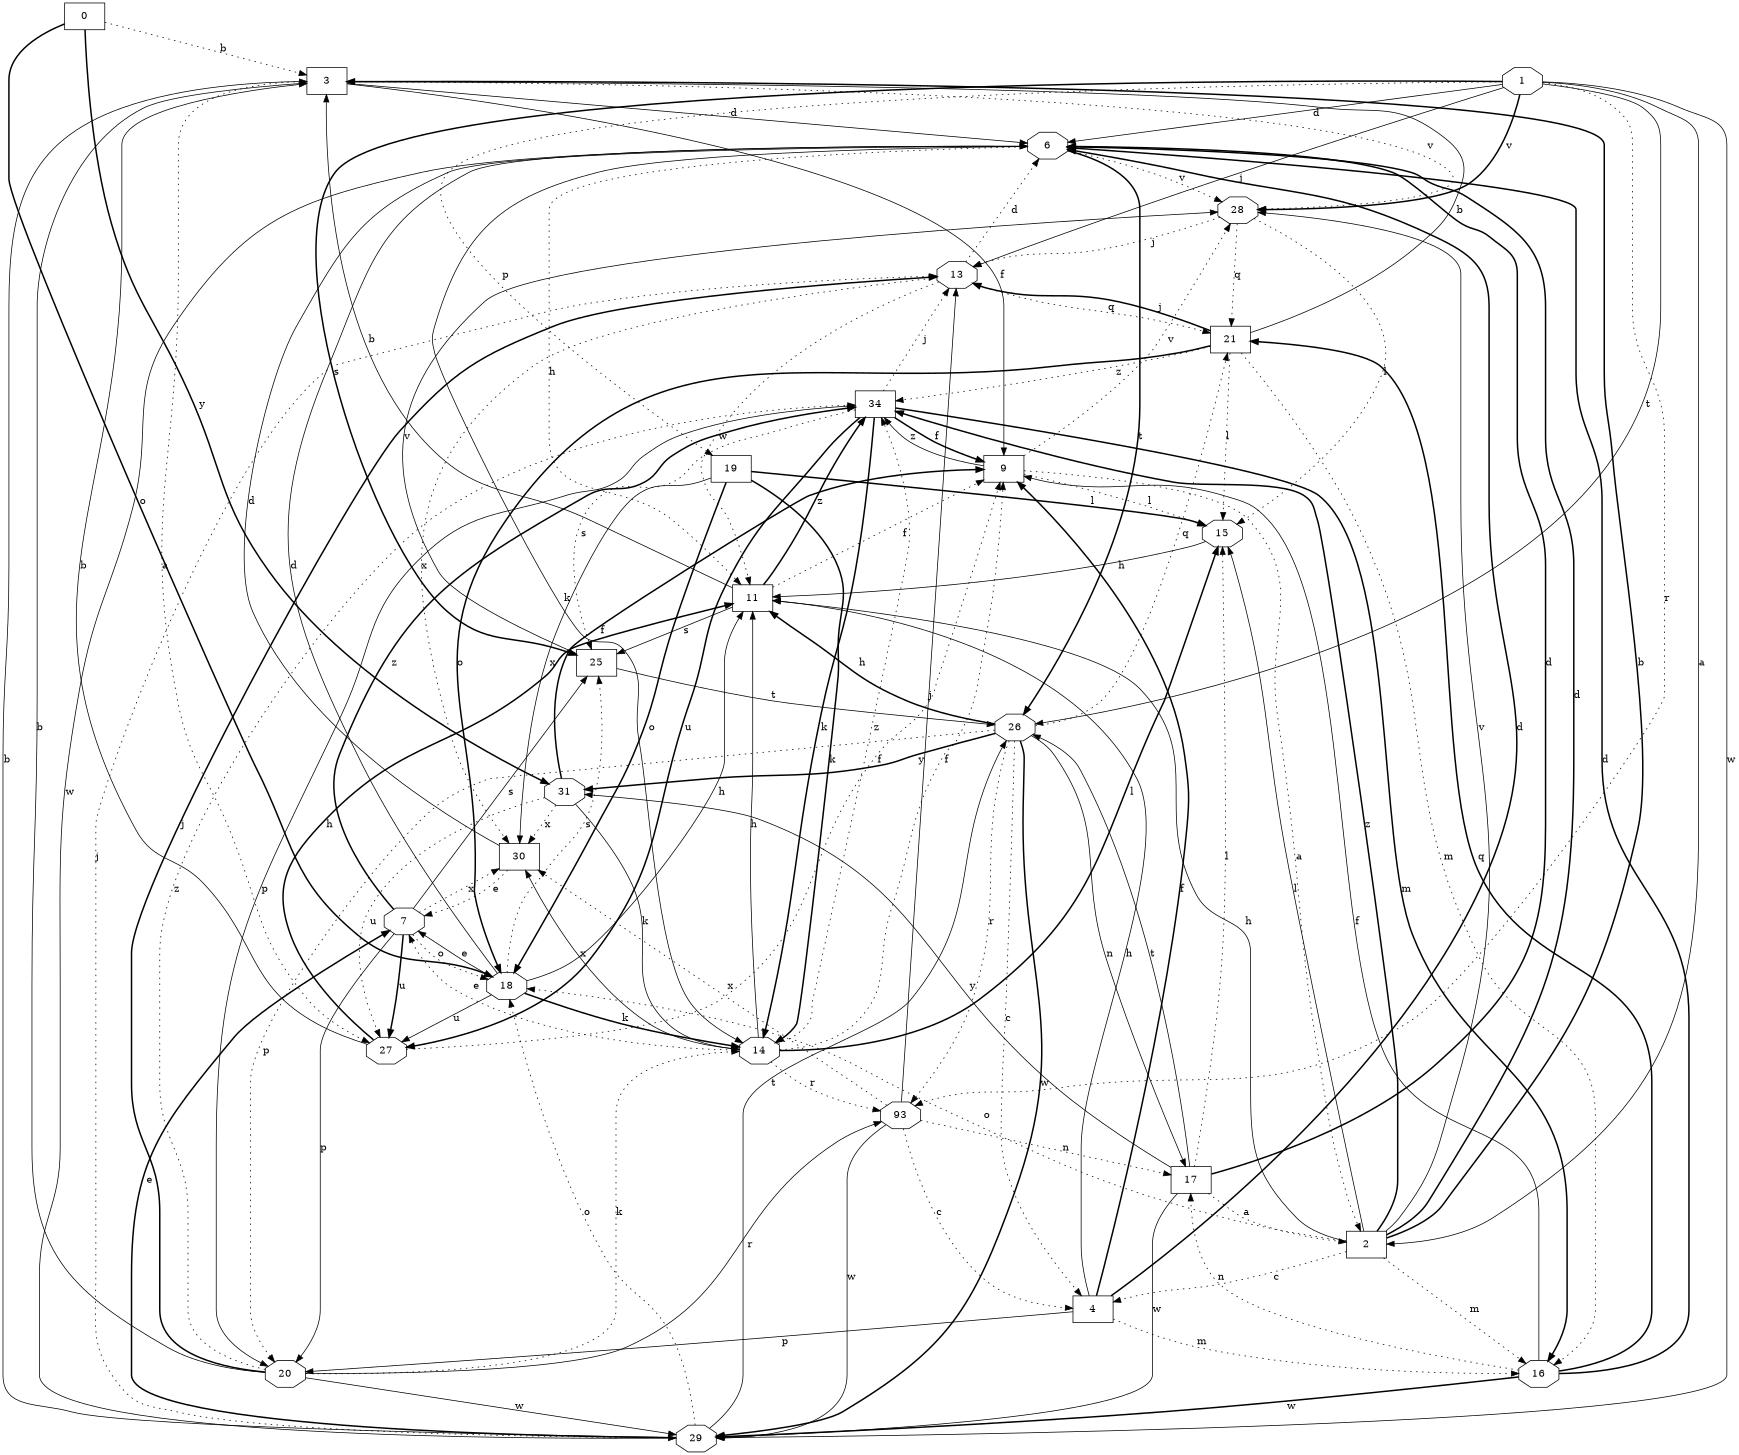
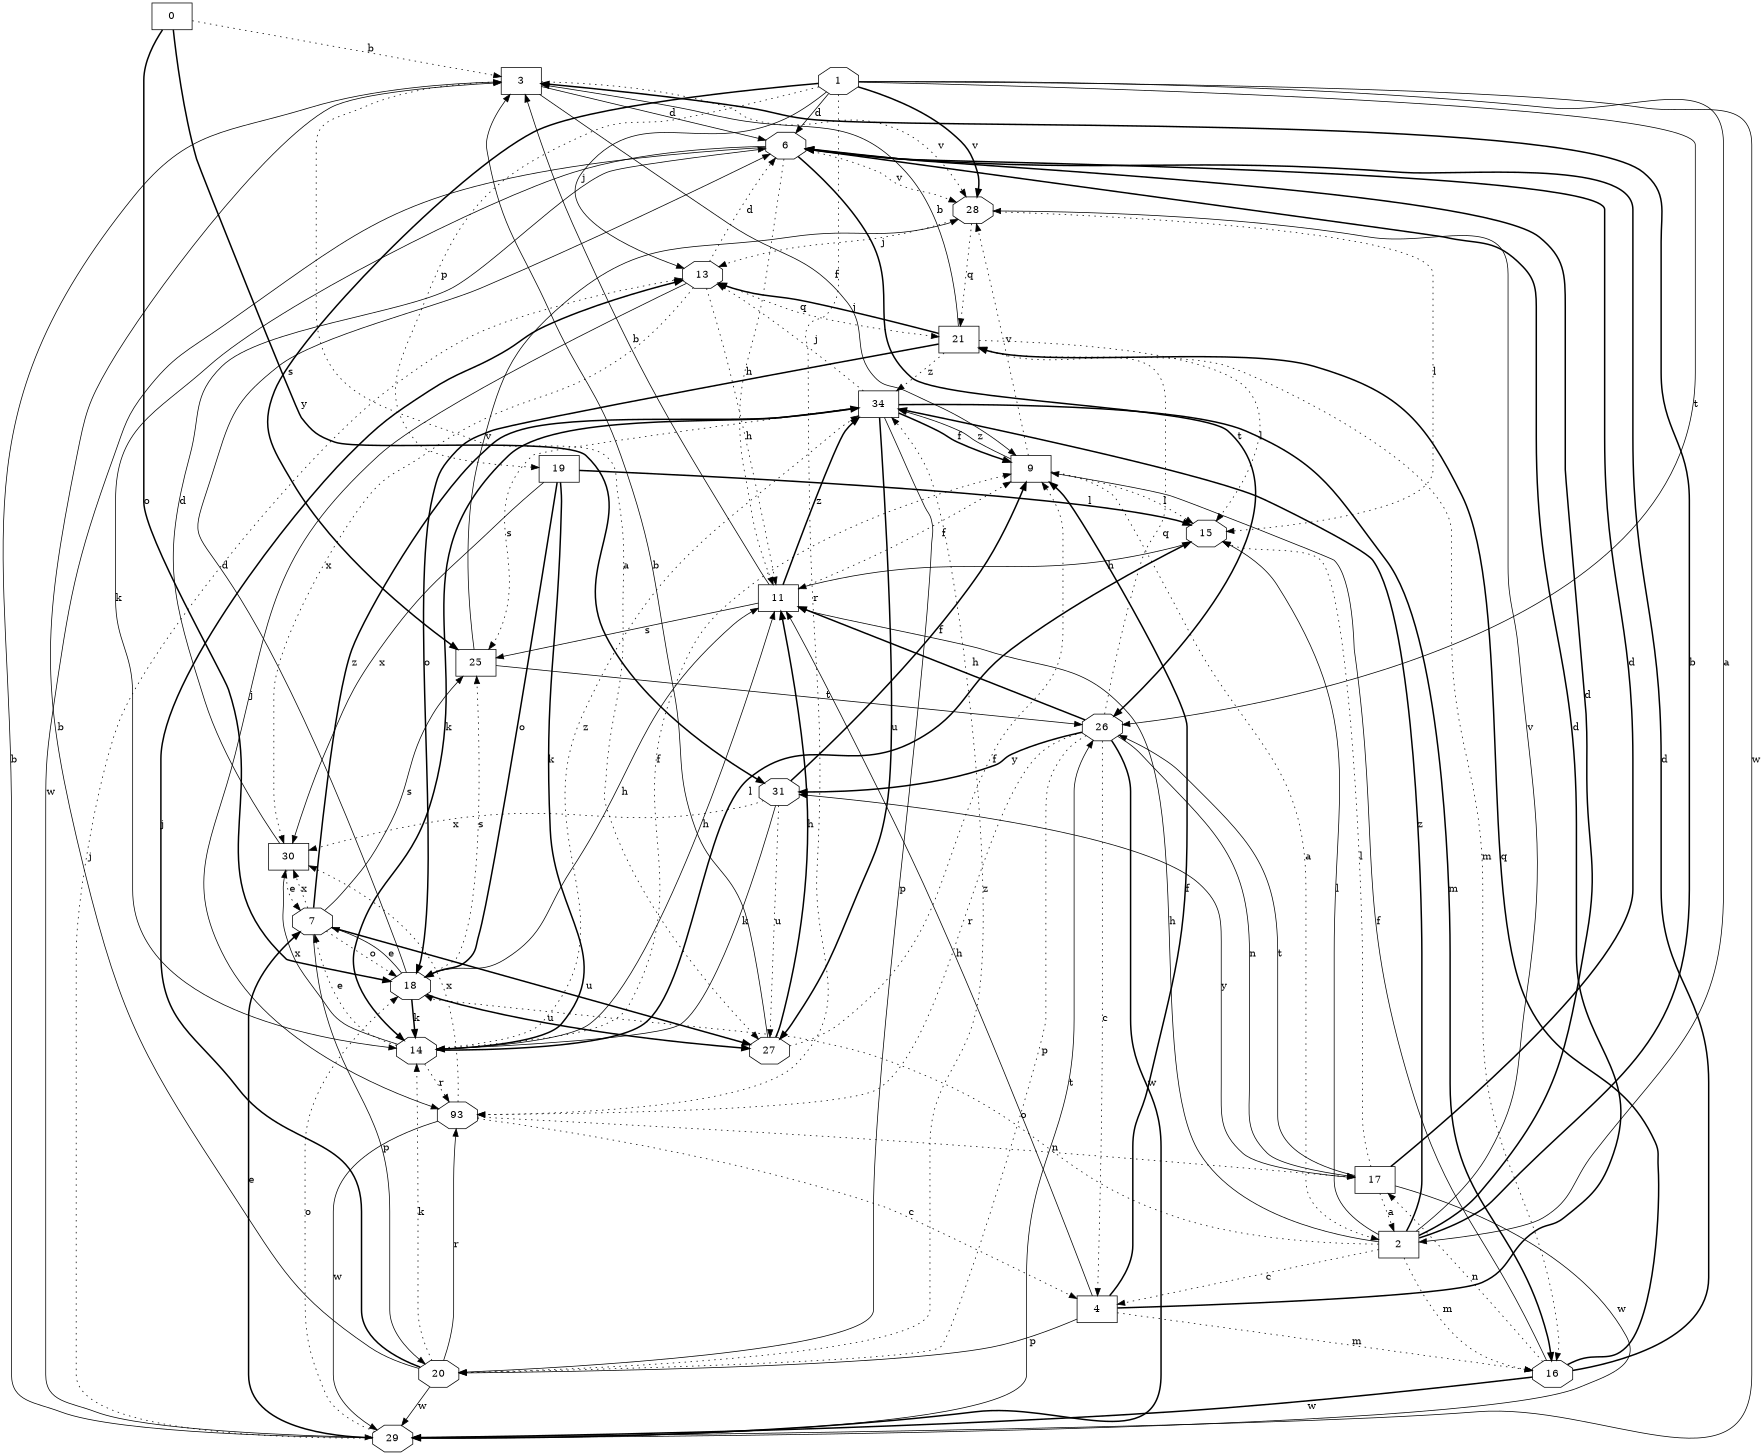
edge "13" -> "11": label "w" -> "h"
edge "93" -> "13": reversed
edge "18" -> "27": style solid -> bold
